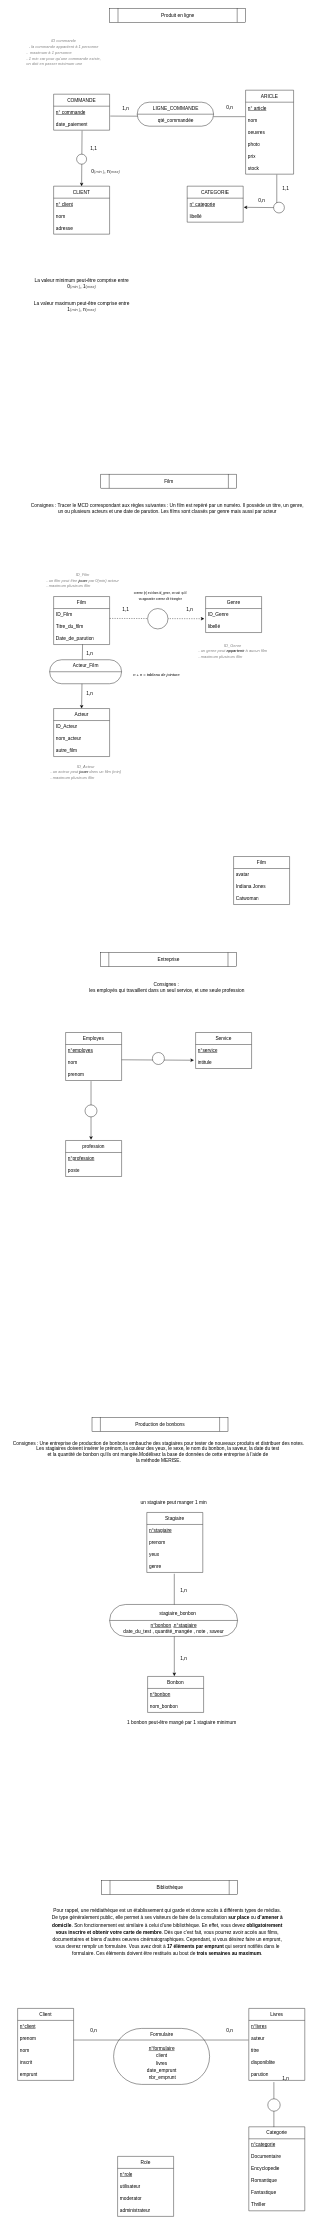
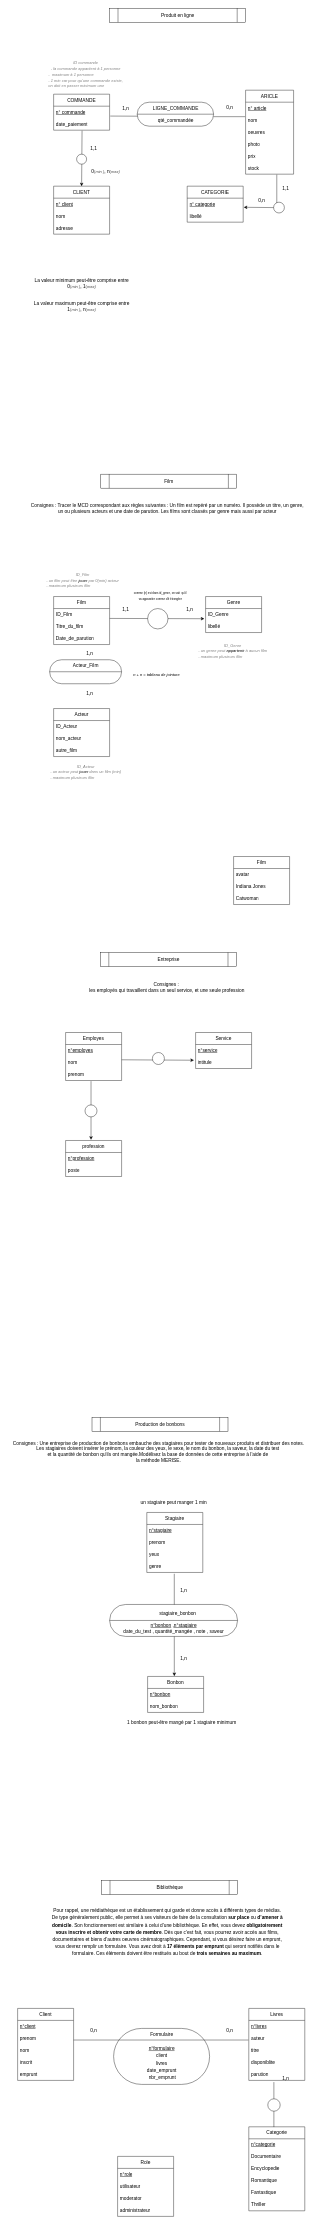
node "ID commande - la commande appartient à 1 personne - maximum à 1 personne - 1 min car pour qu'une commande existe,on doit en passer minimum une": moved (63, 52) -> (85, 74)
edge "ID_Film" -> "ID_Genre": style dashed -> solid
edge "Date_de_parution" -> "Acteur": removed
